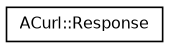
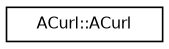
node "ACurl::Response": label "ACurl::Response" -> "ACurl::ACurl"
